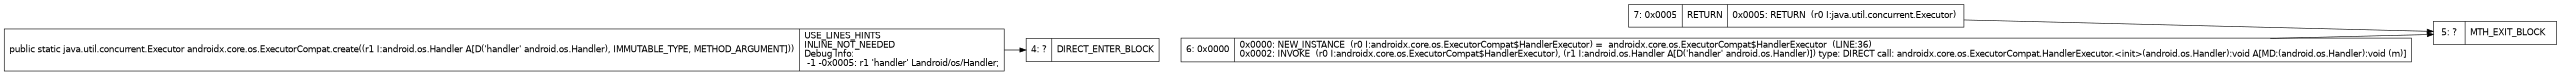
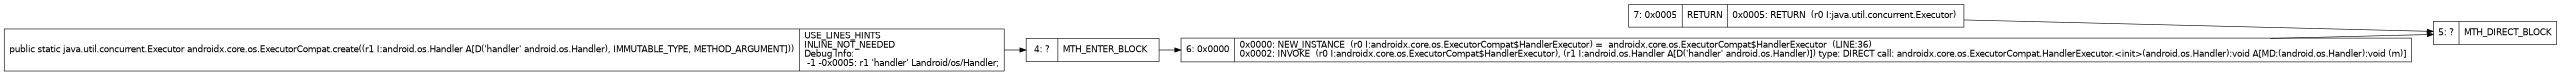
node "5: ?": text "MTH_EXIT_BLOCK" -> "MTH_DIRECT_BLOCK"
node "4: ?": text "DIRECT_ENTER_BLOCK" -> "MTH_ENTER_BLOCK"
edge "4: ?" -> "6: 0x0000": added
